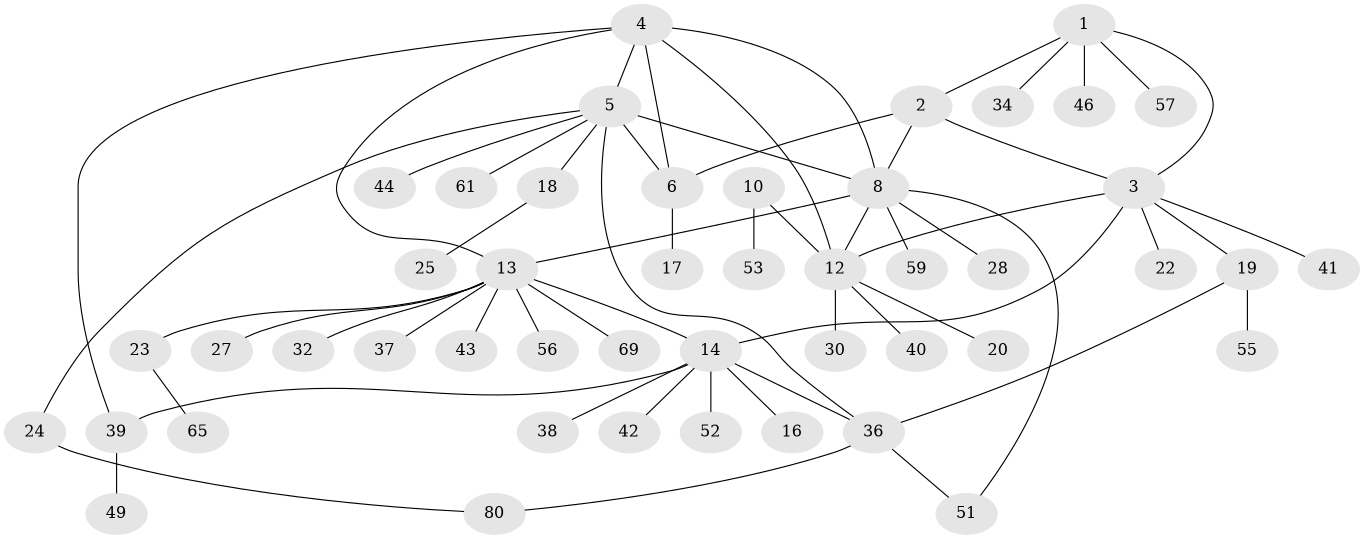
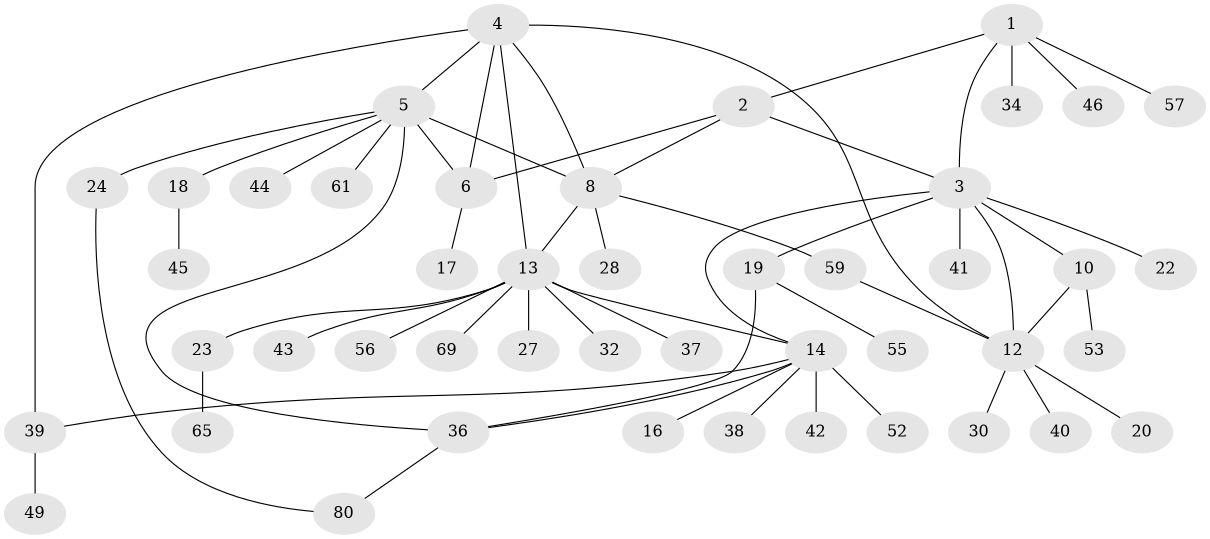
edge "8" -- "12": now "59" -- "12"
edge "3" -- "10": added
node "25": label "25" -> "45"
node "51": removed
